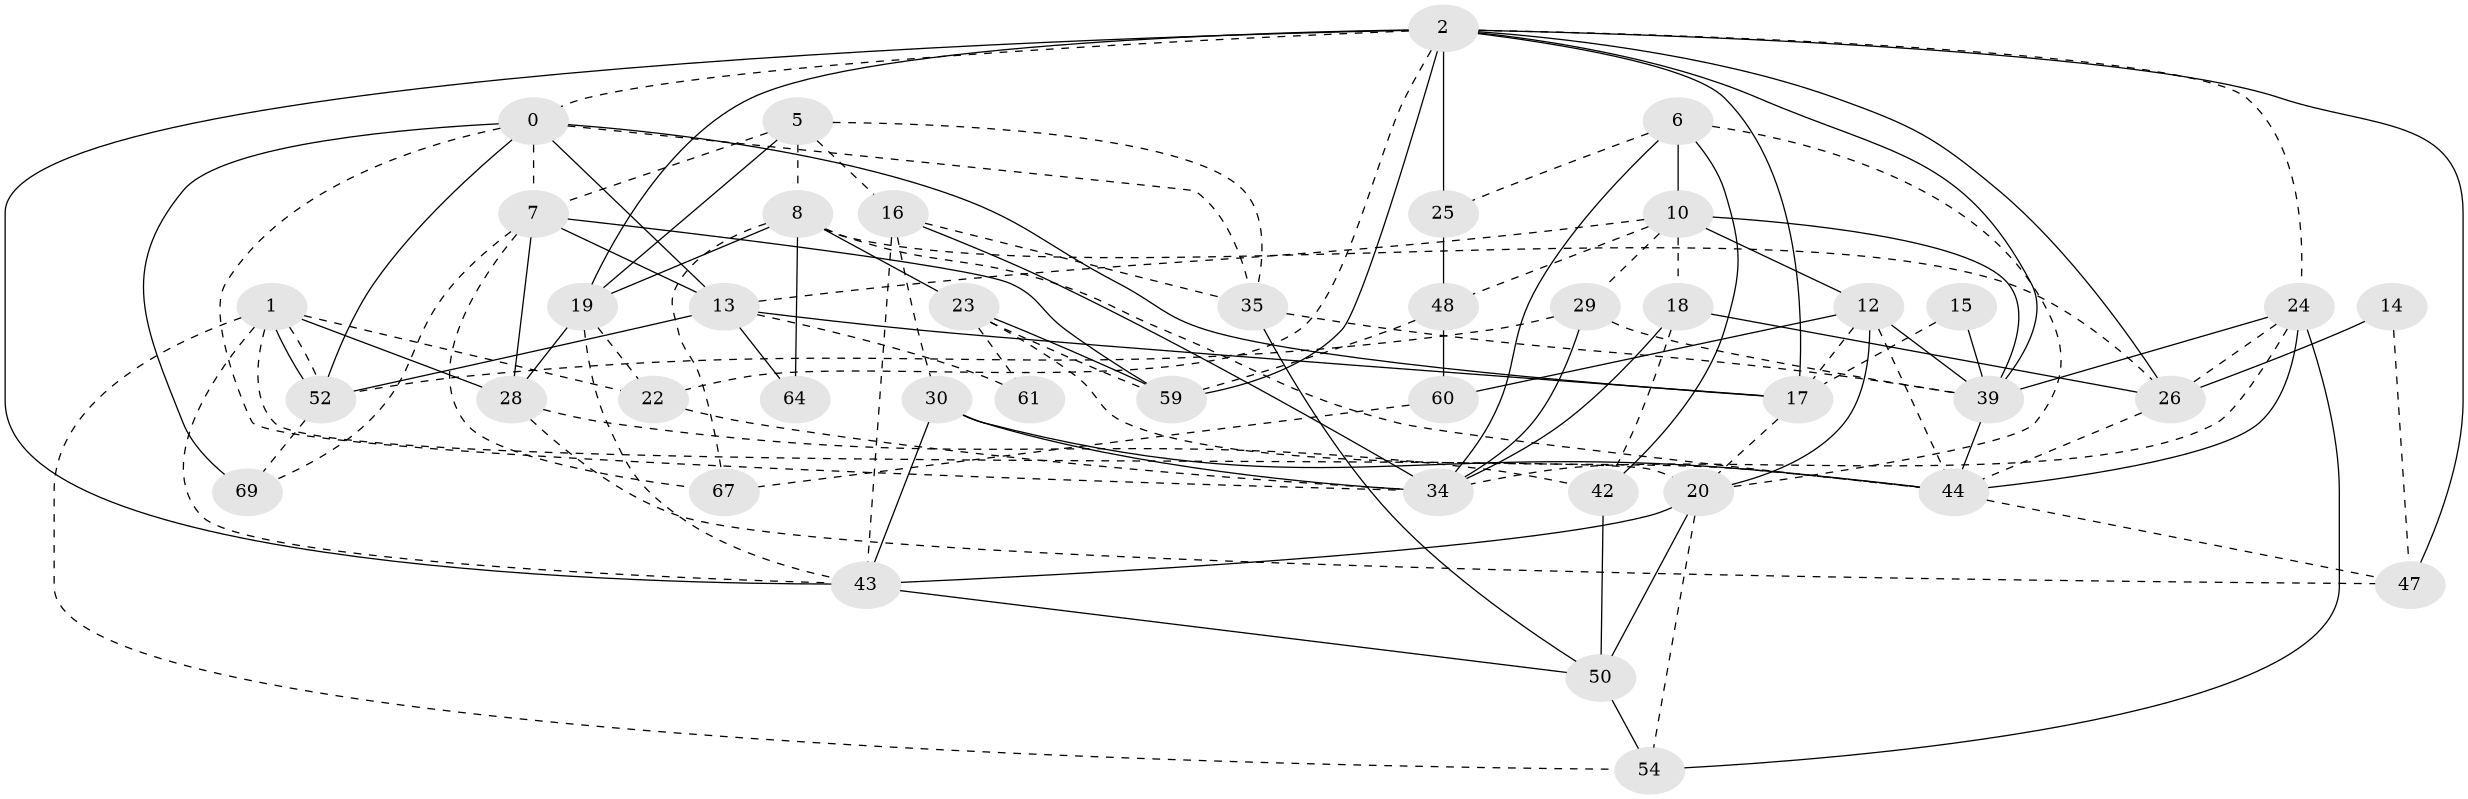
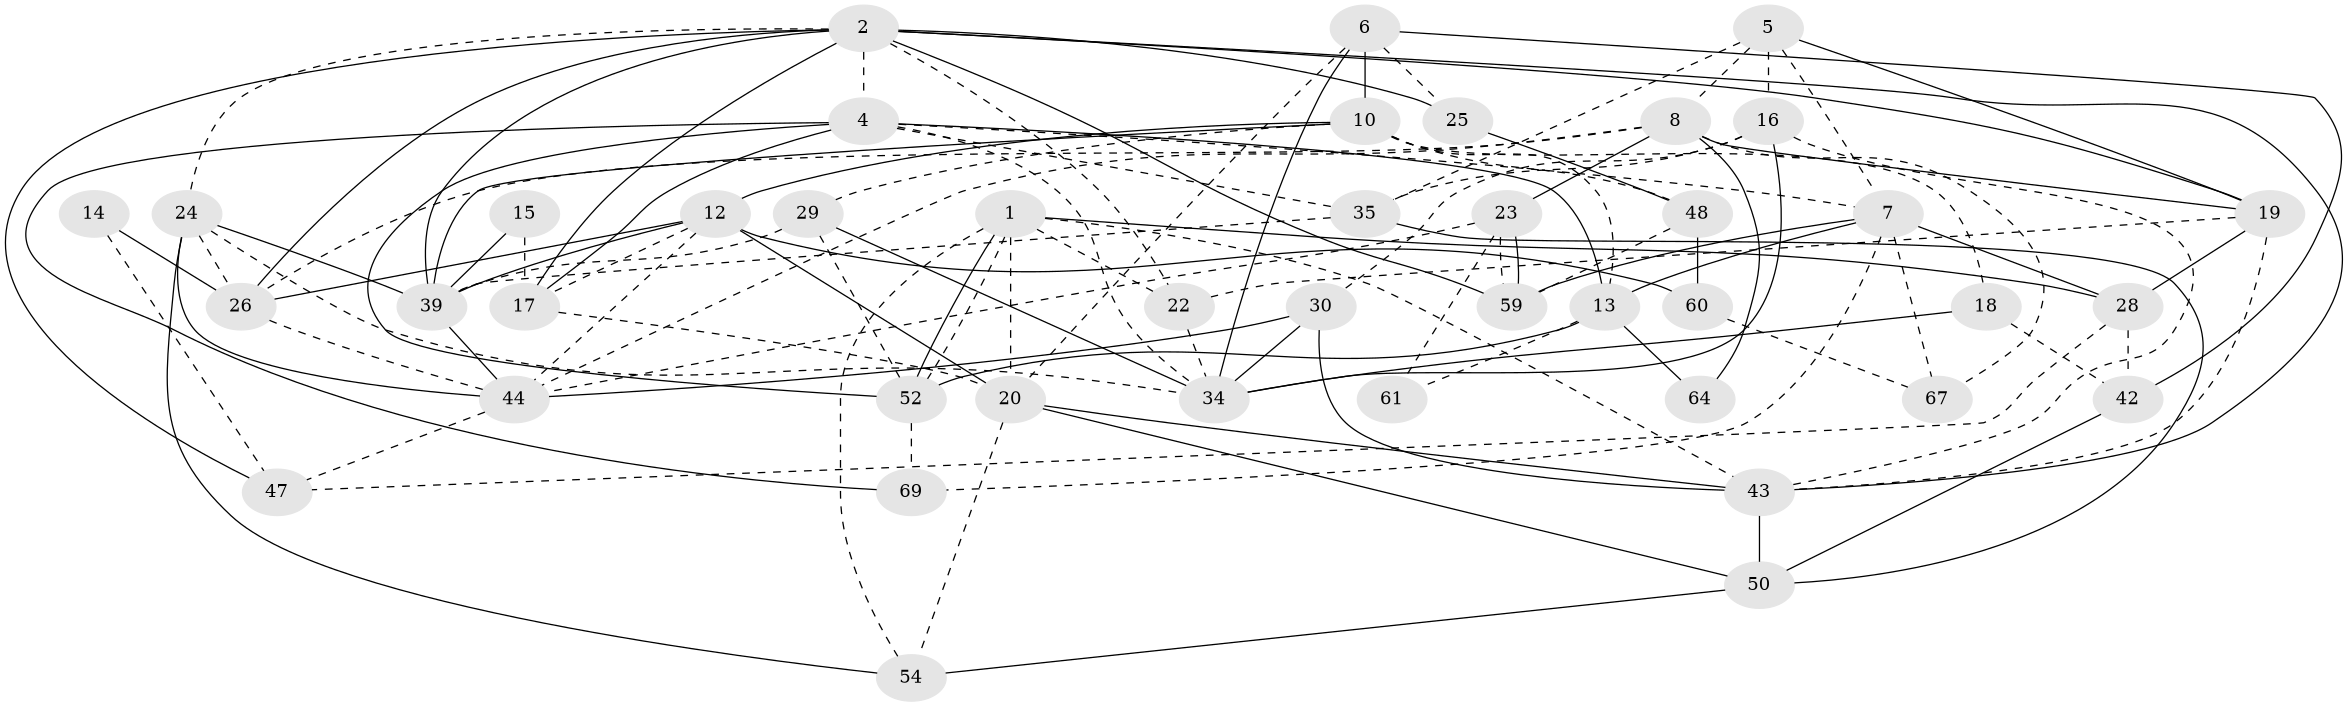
node "0": label "0" -> "4"
edge "18" -- "26": now "12" -- "26"
edge "13" -- "17": removed
